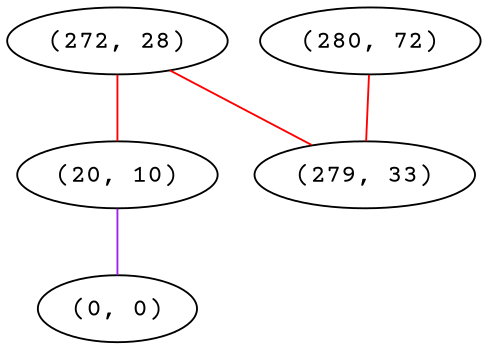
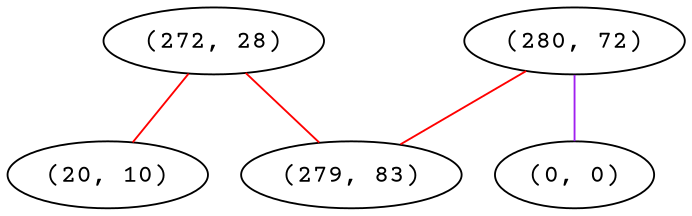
node "(279, 33)": label "(279, 33)" -> "(279, 83)"
edge "(20, 10)" -- "(0, 0)": now "(280, 72)" -- "(0, 0)"
